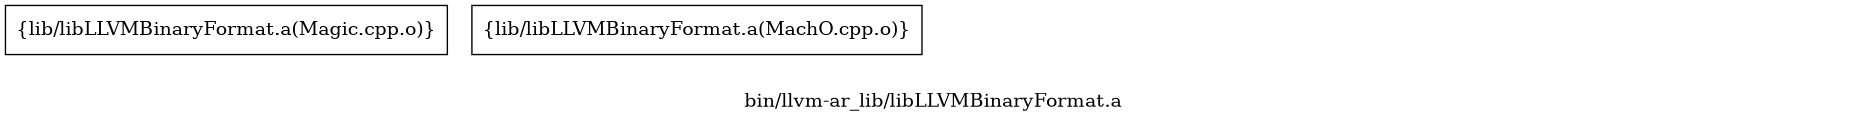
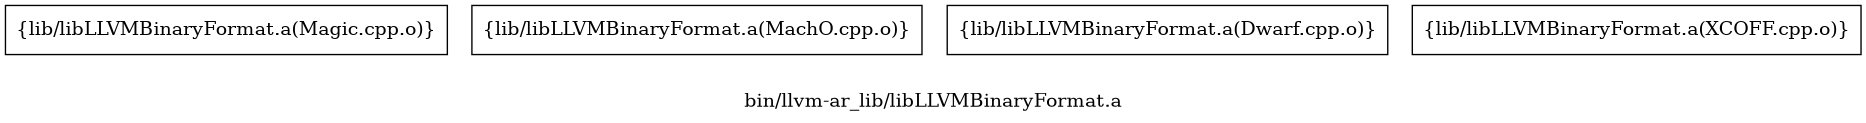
node "{lib/libLLVMBinaryFormat.a(Dwarf.cpp.o)}": added
node "{lib/libLLVMBinaryFormat.a(XCOFF.cpp.o)}": added
